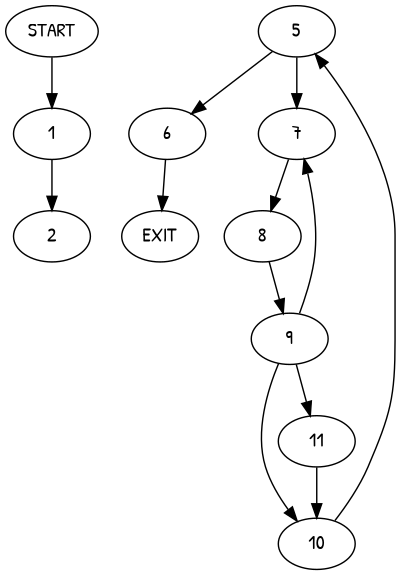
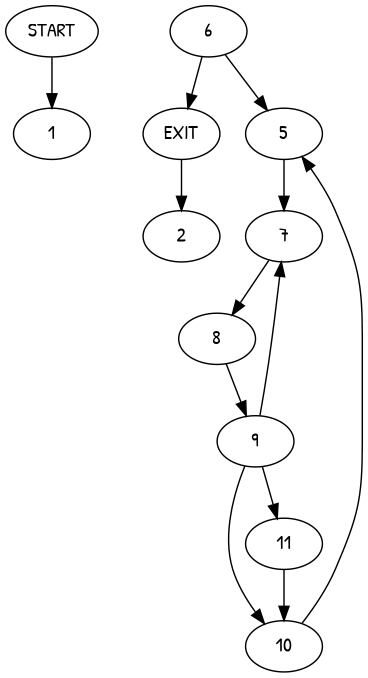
edge "5" -> "6": reversed
edge "1" -> "2": now "EXIT" -> "2"
